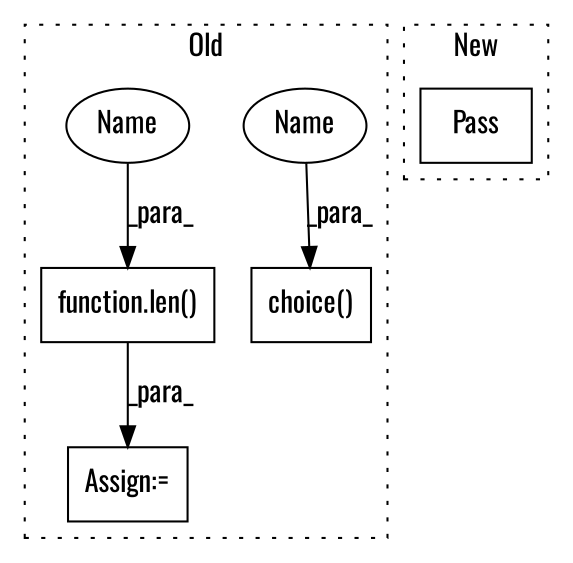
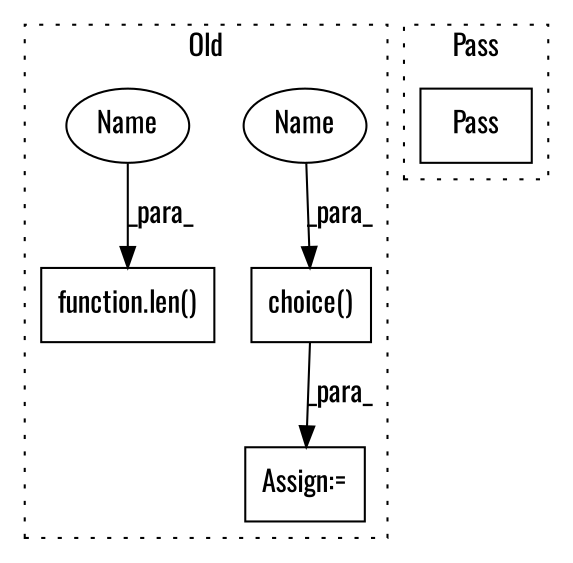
cluster "New": label "New" -> "Pass"
edge "function.len()" -> "Assign:=": now "choice()" -> "Assign:="
